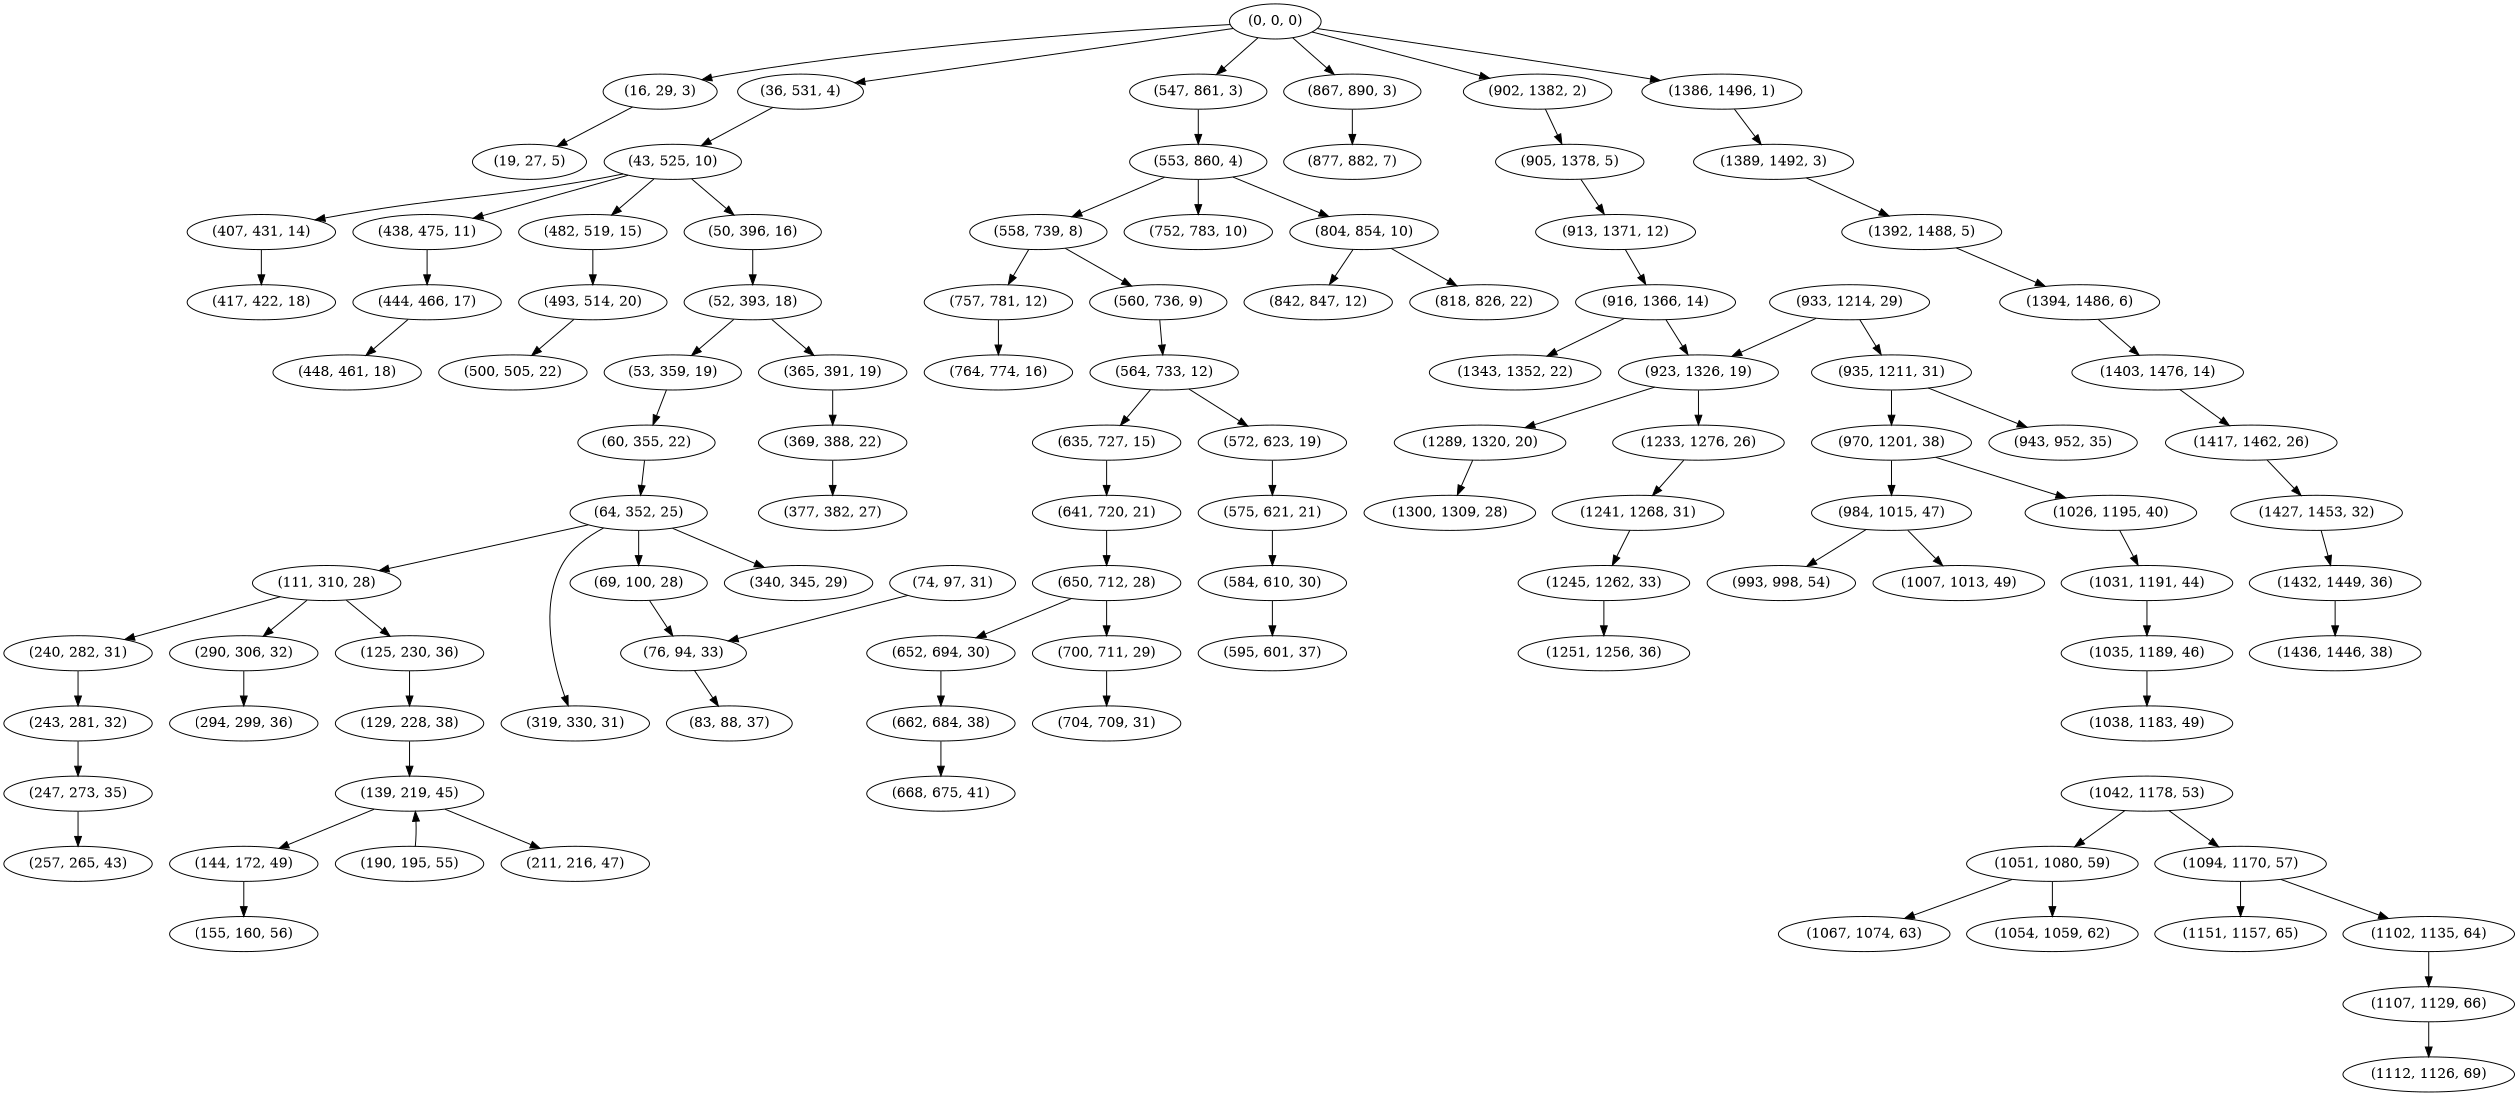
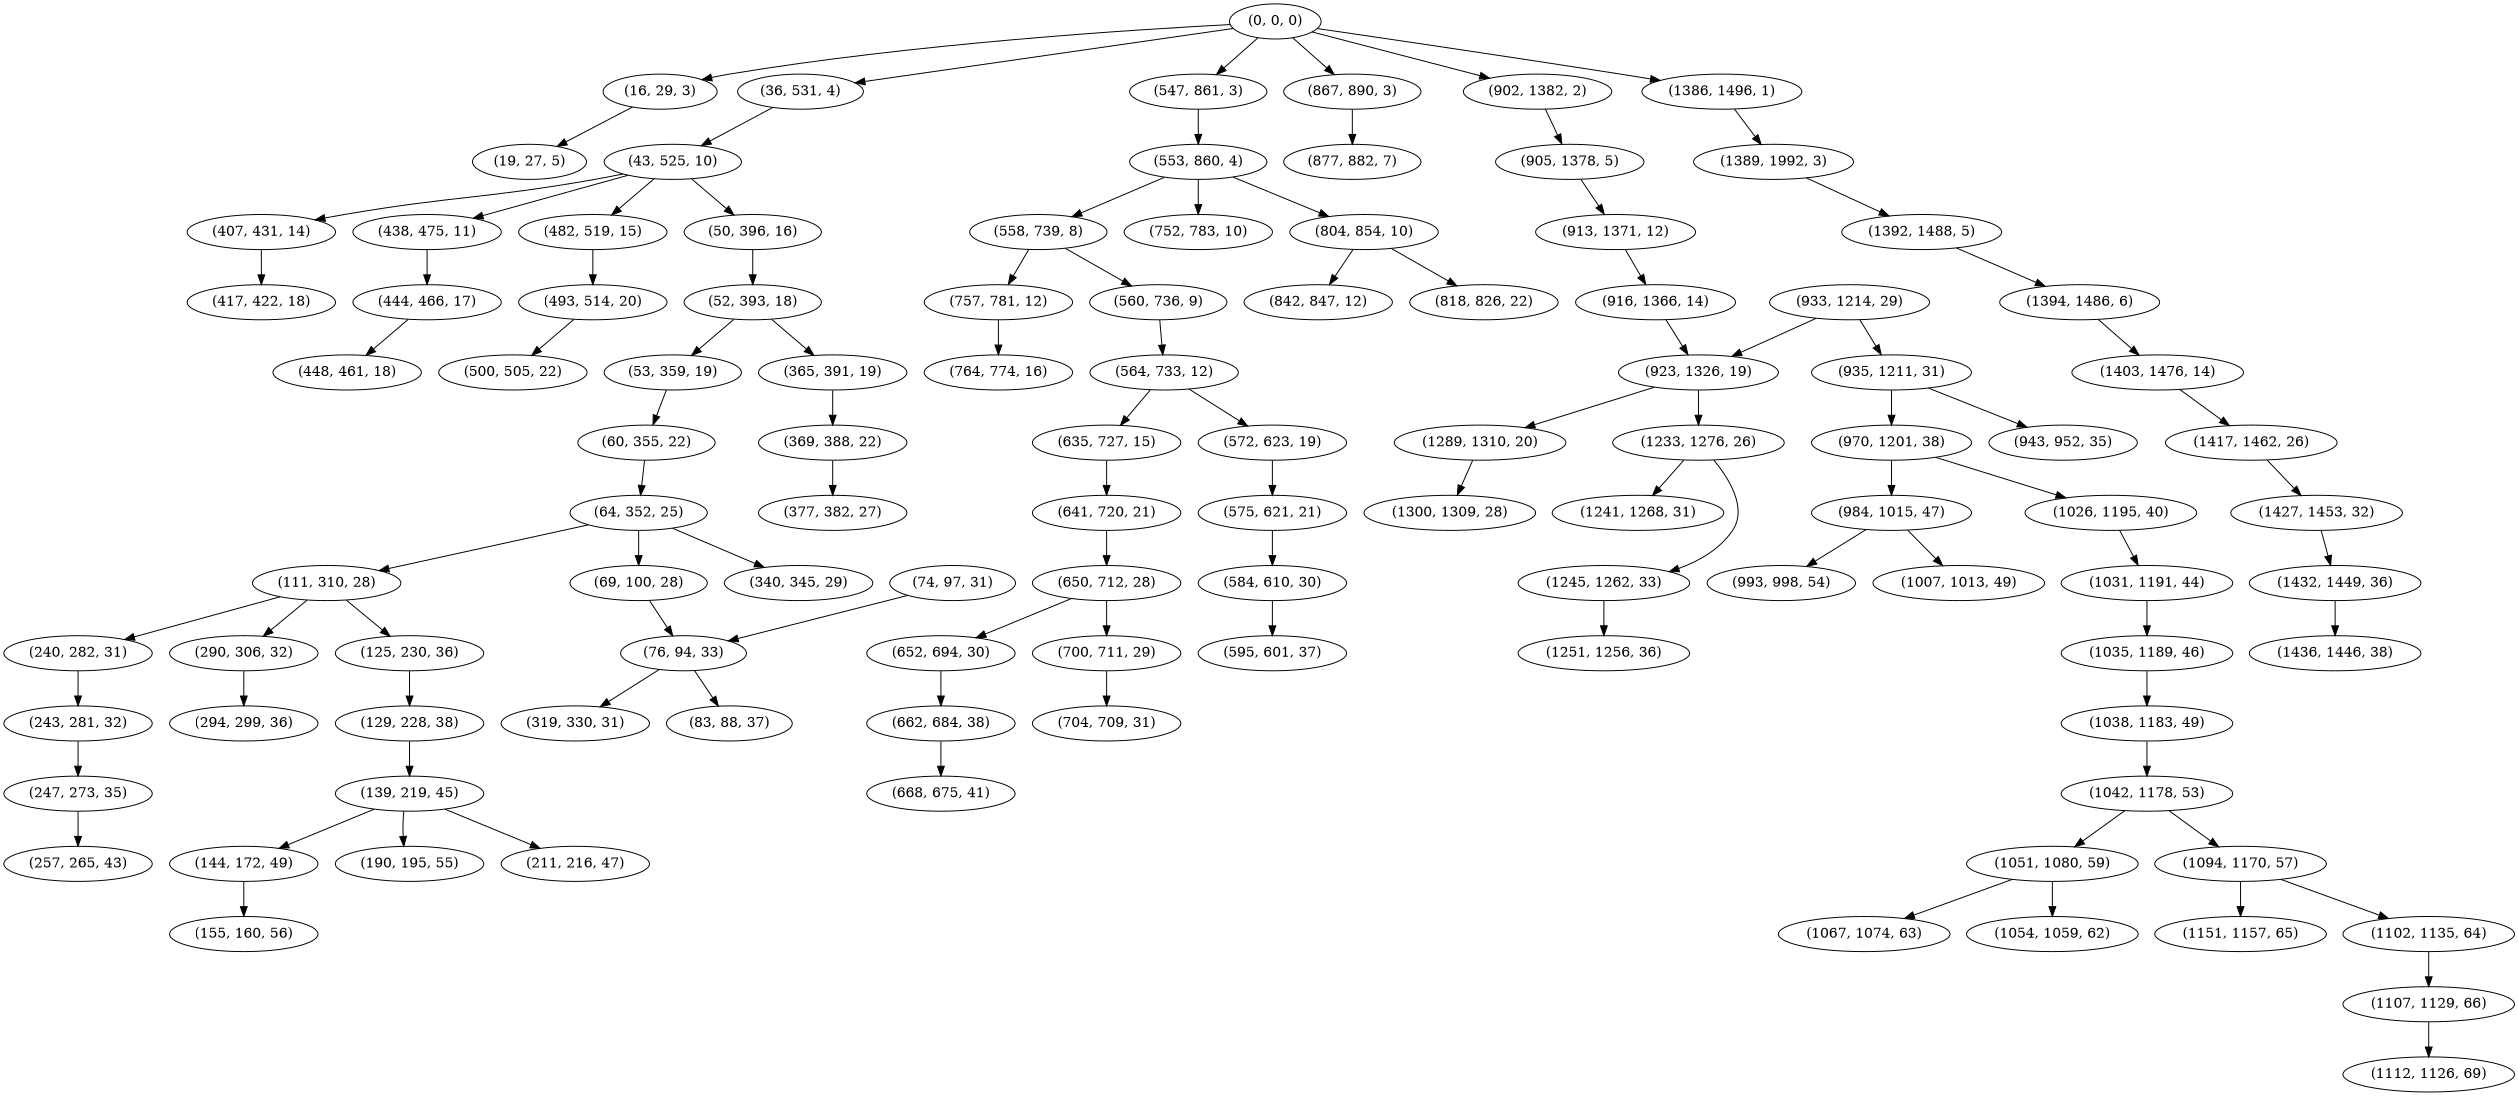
node "(1389, 1492, 3)": label "(1389, 1492, 3)" -> "(1389, 1992, 3)"
node "(1343, 1352, 22)": removed
node "(1289, 1320, 20)": label "(1289, 1320, 20)" -> "(1289, 1310, 20)"
edge "(1241, 1268, 31)" -> "(1245, 1262, 33)": now "(1233, 1276, 26)" -> "(1245, 1262, 33)"
edge "(64, 352, 25)" -> "(319, 330, 31)": now "(76, 94, 33)" -> "(319, 330, 31)"
edge "(1038, 1183, 49)" -> "(1042, 1178, 53)": added
edge "(190, 195, 55)" -> "(139, 219, 45)": reversed
